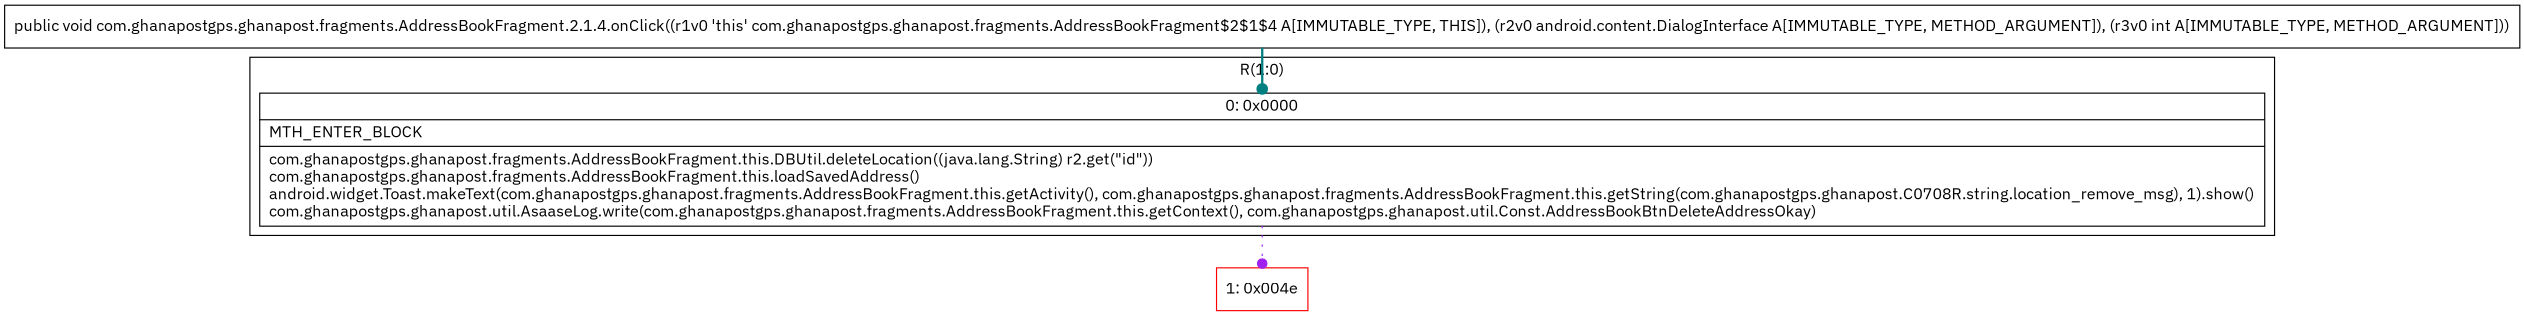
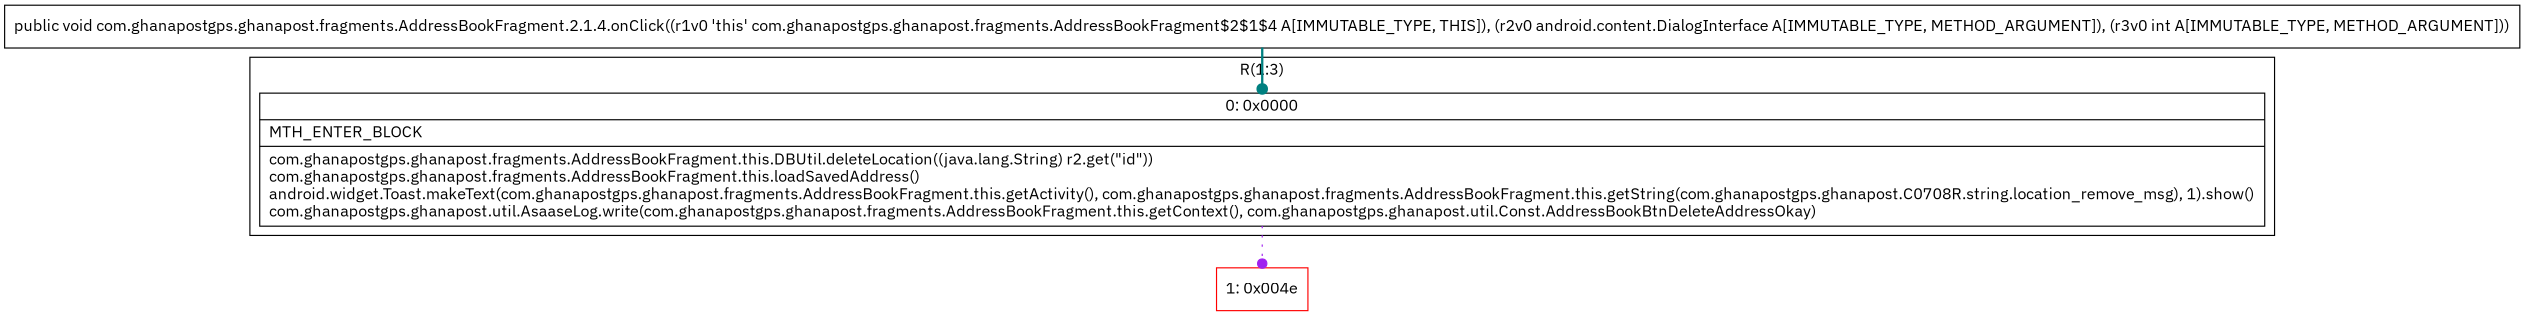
cluster "R(1:0)": label "R(1:0)" -> "R(1:3)"
